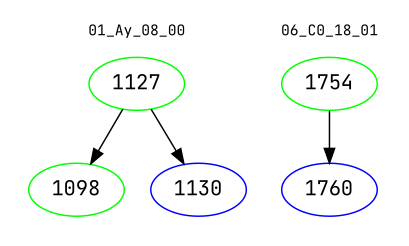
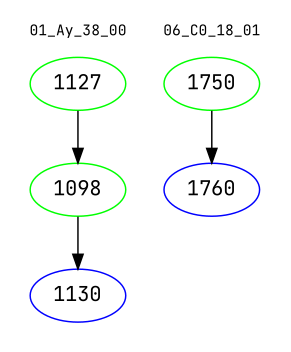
cluster "01_Ay_08_00": label "01_Ay_08_00" -> "01_Ay_38_00"
node "1754": label "1754" -> "1750"
edge "1127" -> "1130": now "1098" -> "1130"
